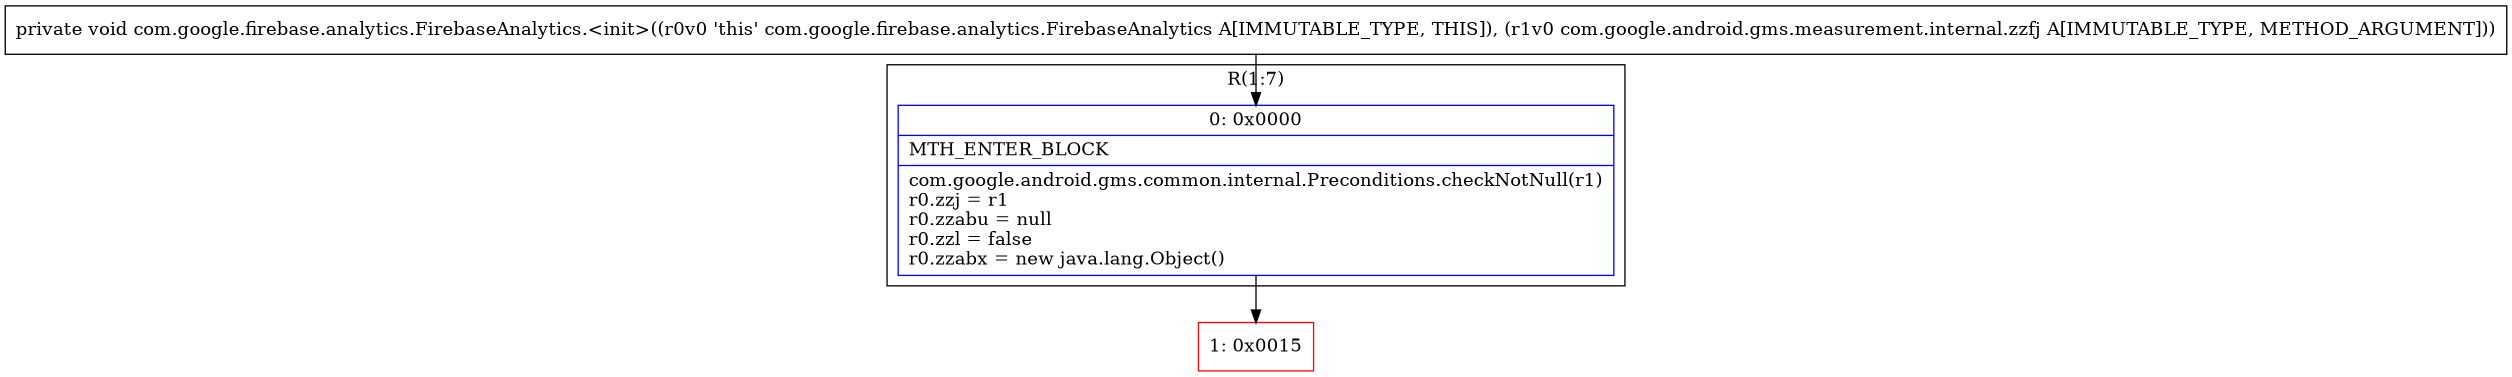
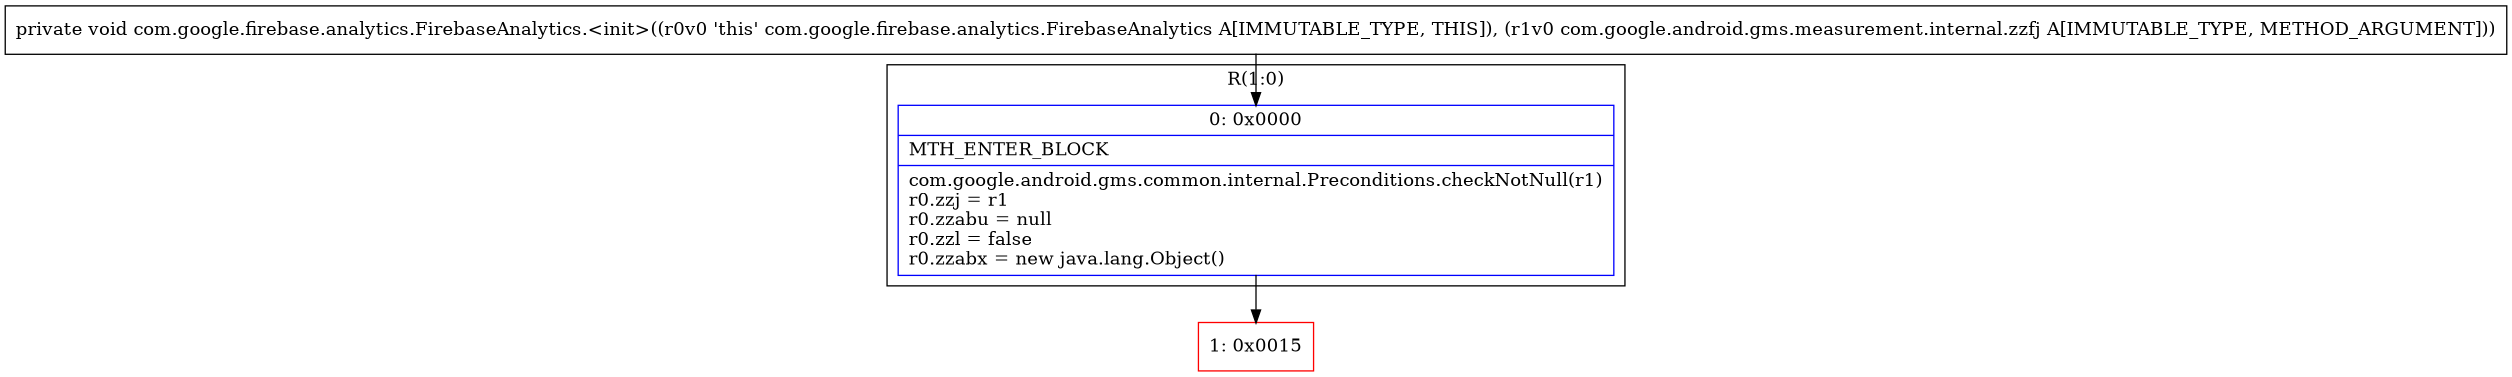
cluster "R(1:7)": label "R(1:7)" -> "R(1:0)"
